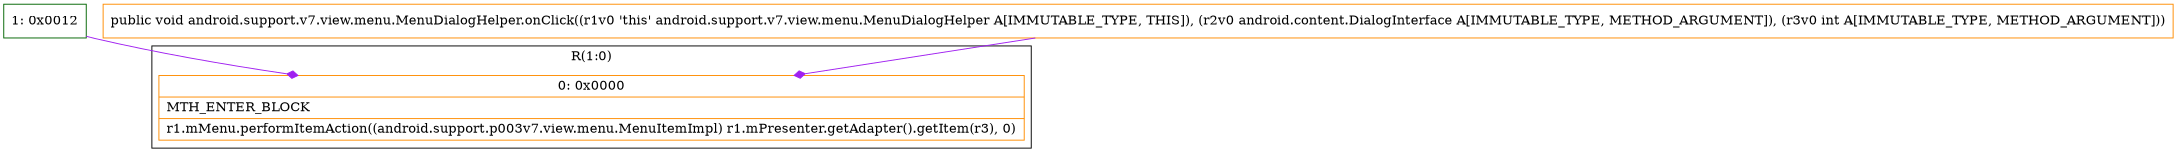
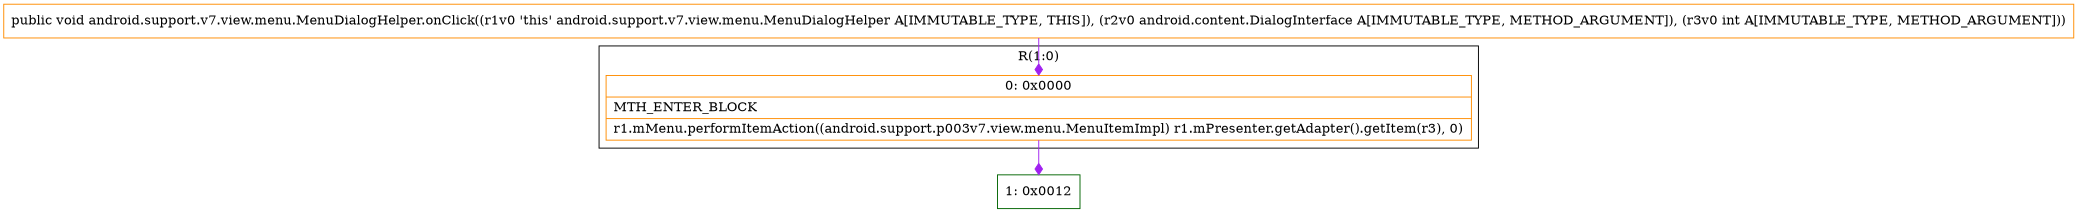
edge "1: 0x0012" -> "0: 0x0000": reversed
